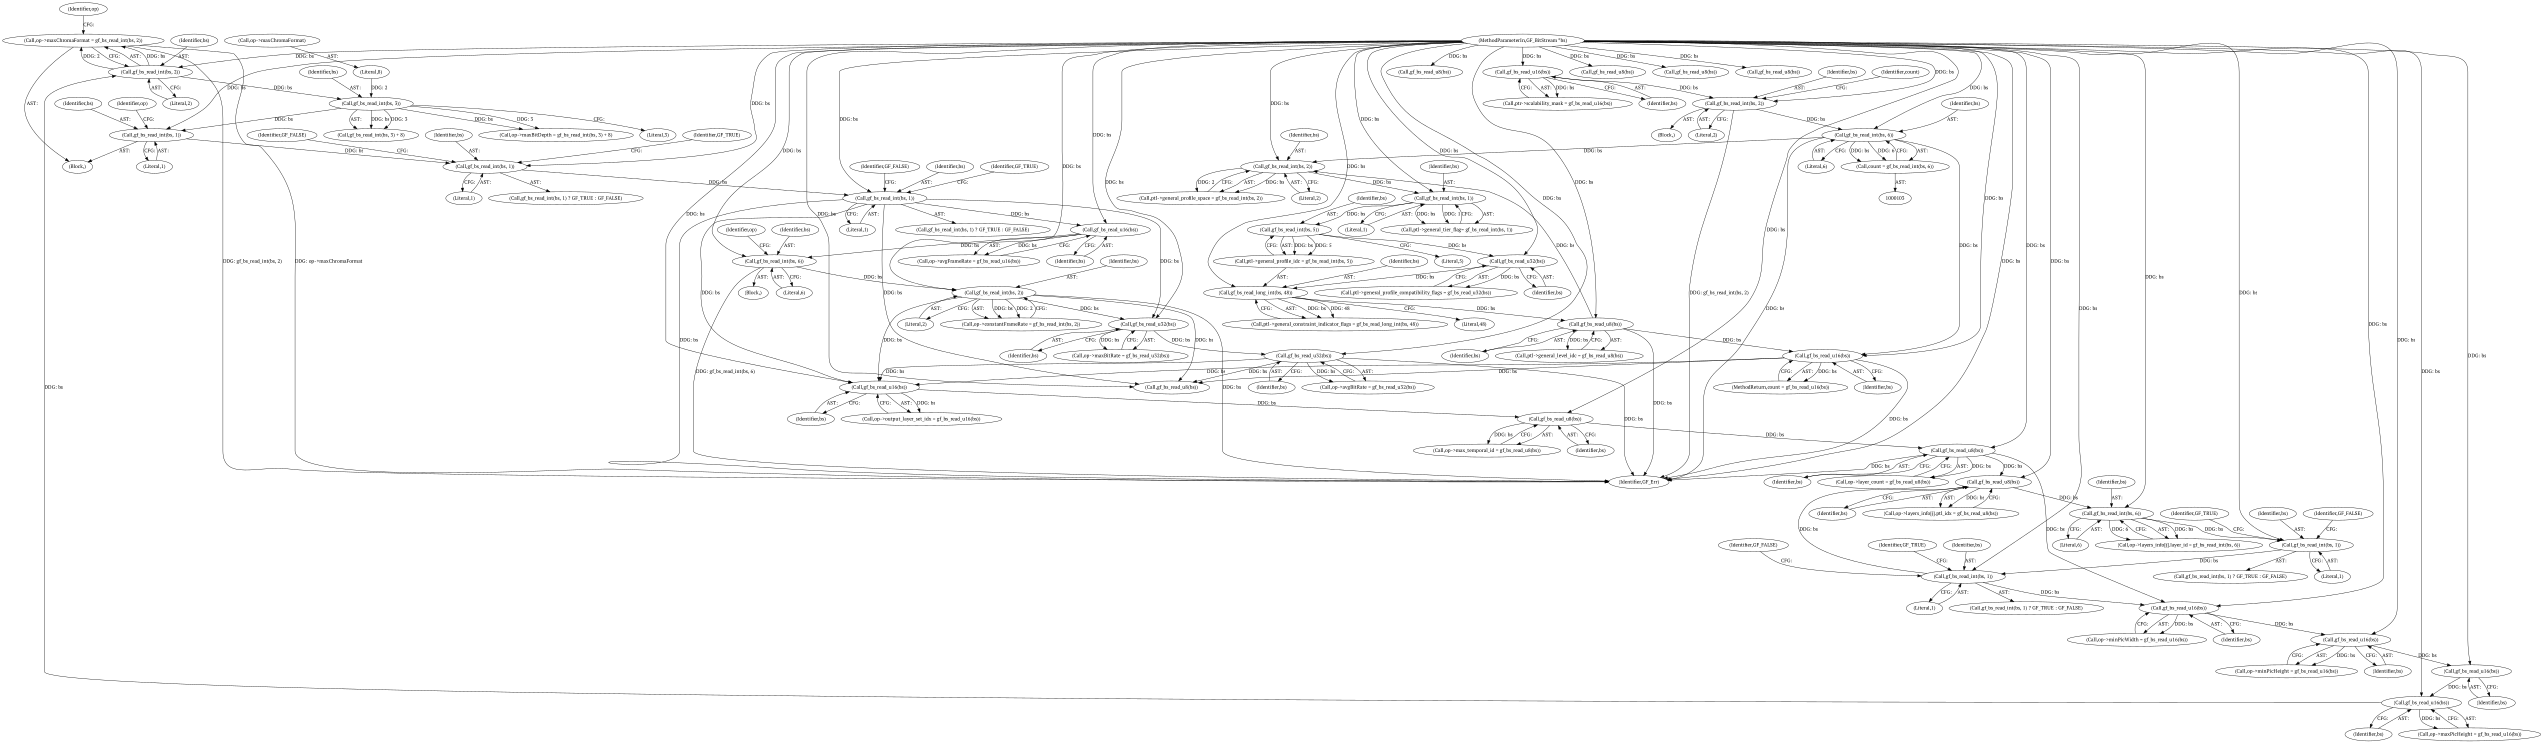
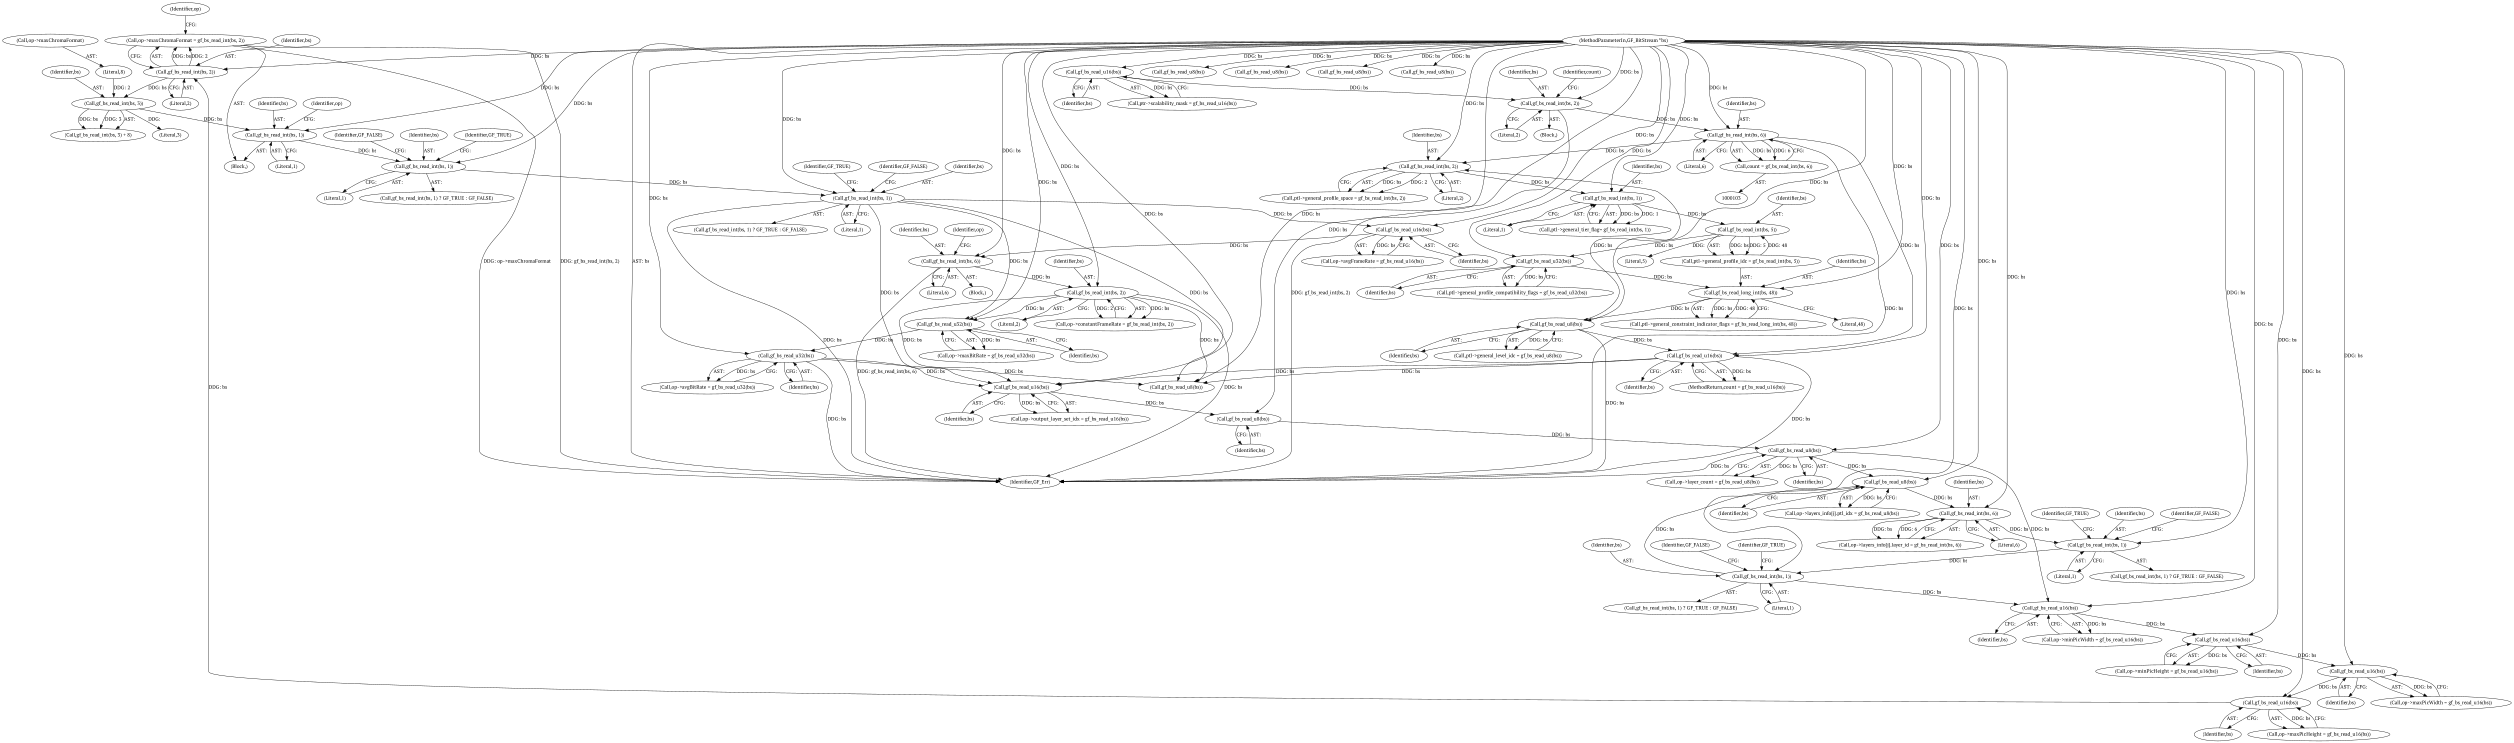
edge "(Call,gf_bs_read_int(bs, 3))" -> "(Literal,3)": label "CFG: " -> "DDG: "
node "(Call,op->maxBitDepth = gf_bs_read_int(bs, 3) + 8)": removed
edge "(Call,ptl->general_profile_idc = gf_bs_read_int(bs, 5))" -> "(Call,gf_bs_read_int(bs, 5))": label "CFG: " -> "DDG: 48"
edge "(Call,gf_bs_read_int(bs, 5))" -> "(Literal,5)": label "CFG: " -> "DDG: "
edge "(MethodParameterIn,GF_BitStream *bs)" -> "(Identifier,GF_Err)": label "DDG: bs" -> "AST: bs"
node "(Call,op->max_temporal_id = gf_bs_read_u8(bs))": removed
node "(Call,op->maxPicWidth = gf_bs_read_u16(bs))": added
